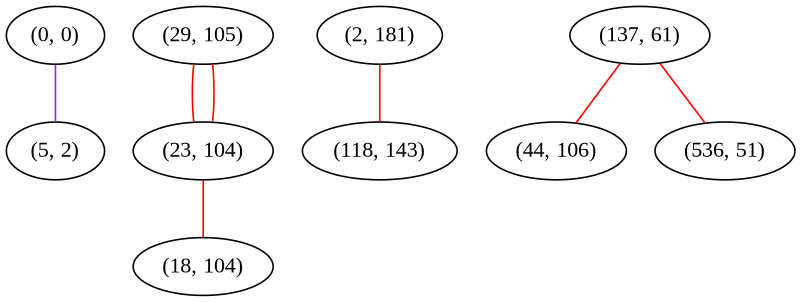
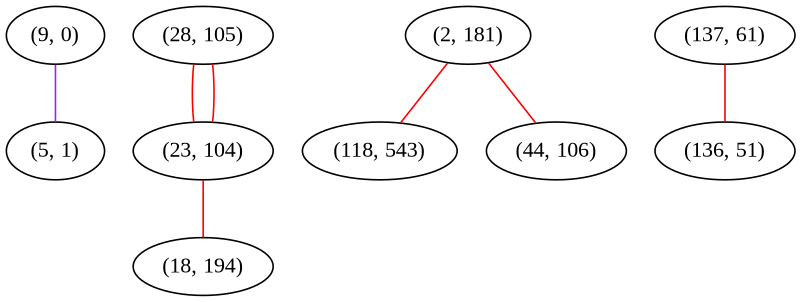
node "(0, 0)": label "(0, 0)" -> "(9, 0)"
node "(29, 105)": label "(29, 105)" -> "(28, 105)"
edge "(137, 61)" -- "(44, 106)": now "(2, 181)" -- "(44, 106)"
node "(5, 2)": label "(5, 2)" -> "(5, 1)"
node "(118, 143)": label "(118, 143)" -> "(118, 543)"
node "(536, 51)": label "(536, 51)" -> "(136, 51)"
node "(18, 104)": label "(18, 104)" -> "(18, 194)"
